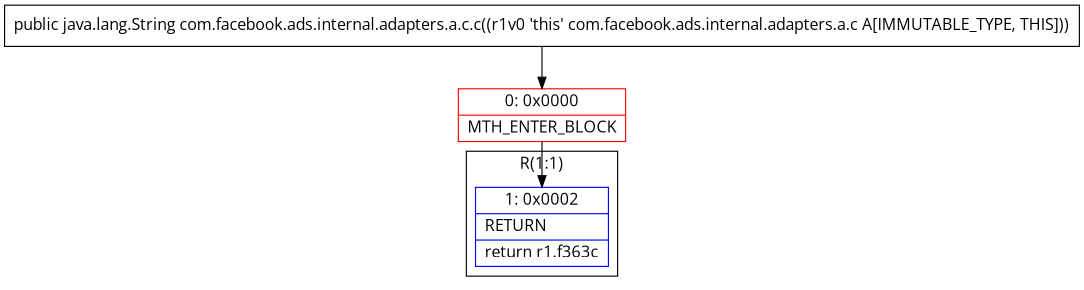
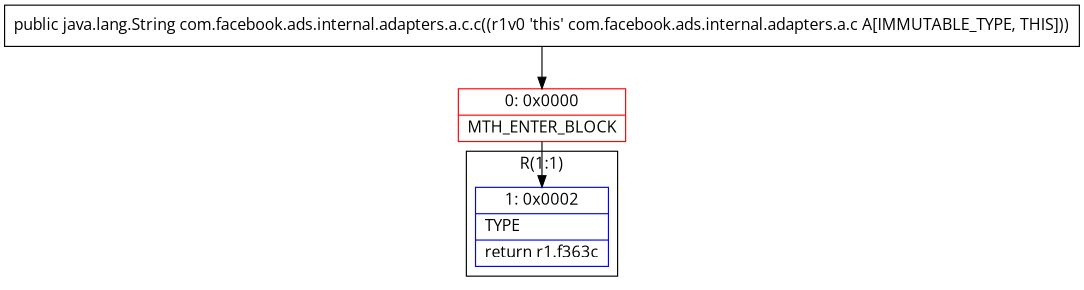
node "1: 0x0002": text "RETURN" -> "TYPE"
